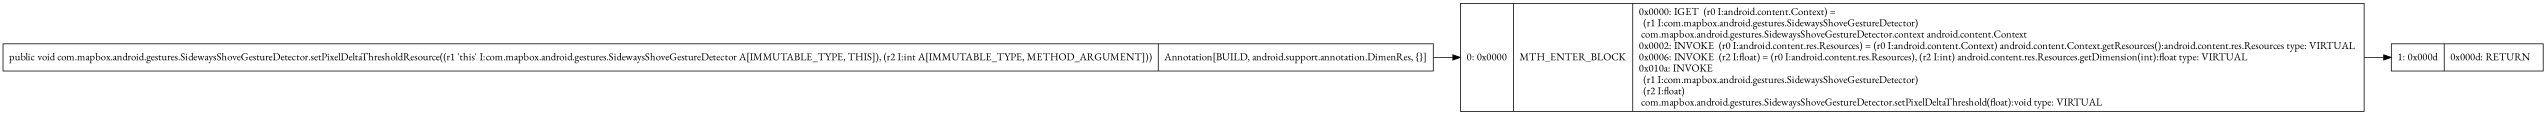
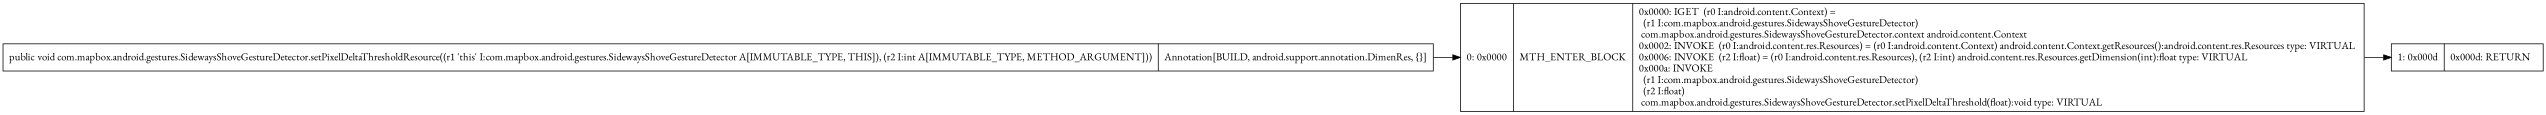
node "0: 0x0000": text "0x010a: INVOKE" -> "0x000a: INVOKE"
